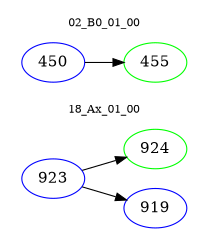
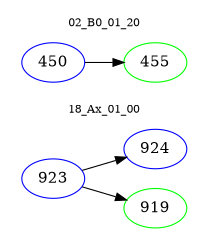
cluster "02_B0_01_00": label "02_B0_01_00" -> "02_B0_01_20"
node "924": color green -> blue
node "919": color blue -> green
